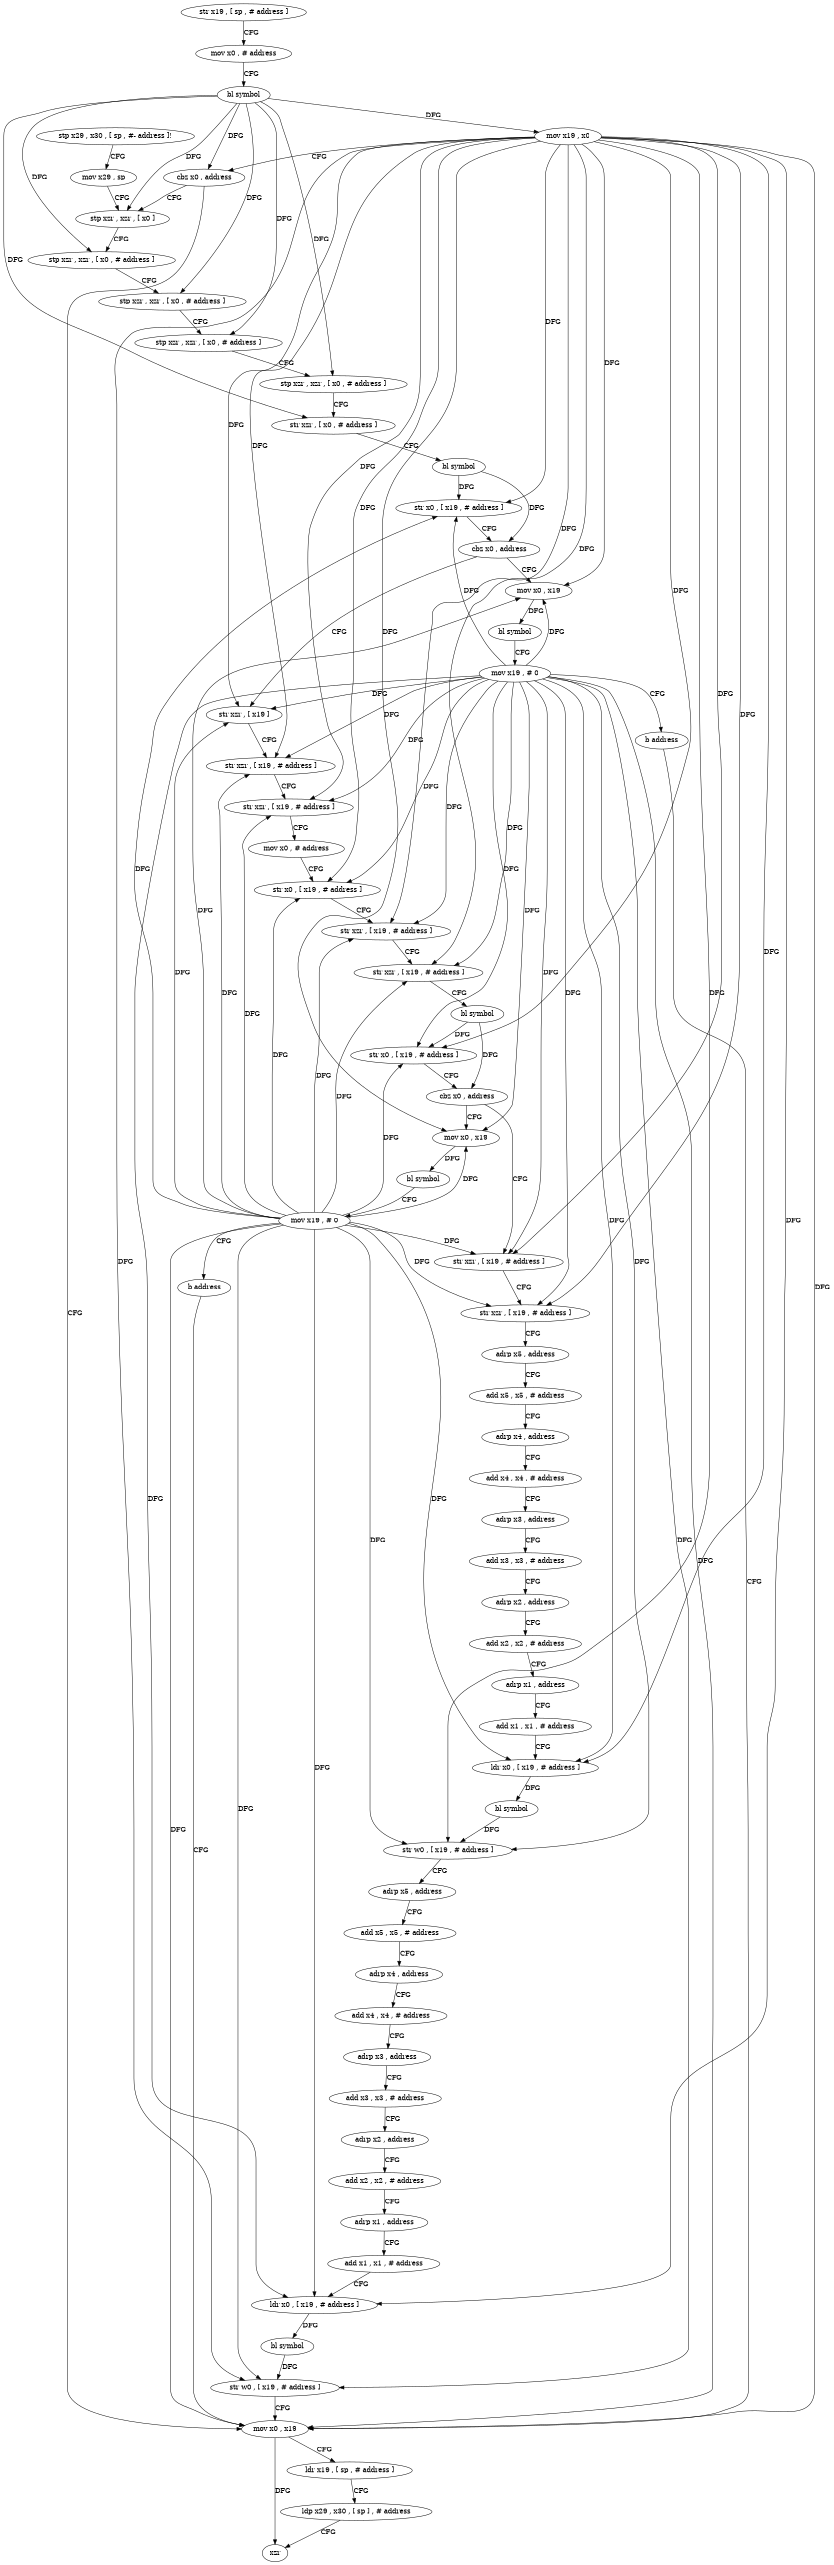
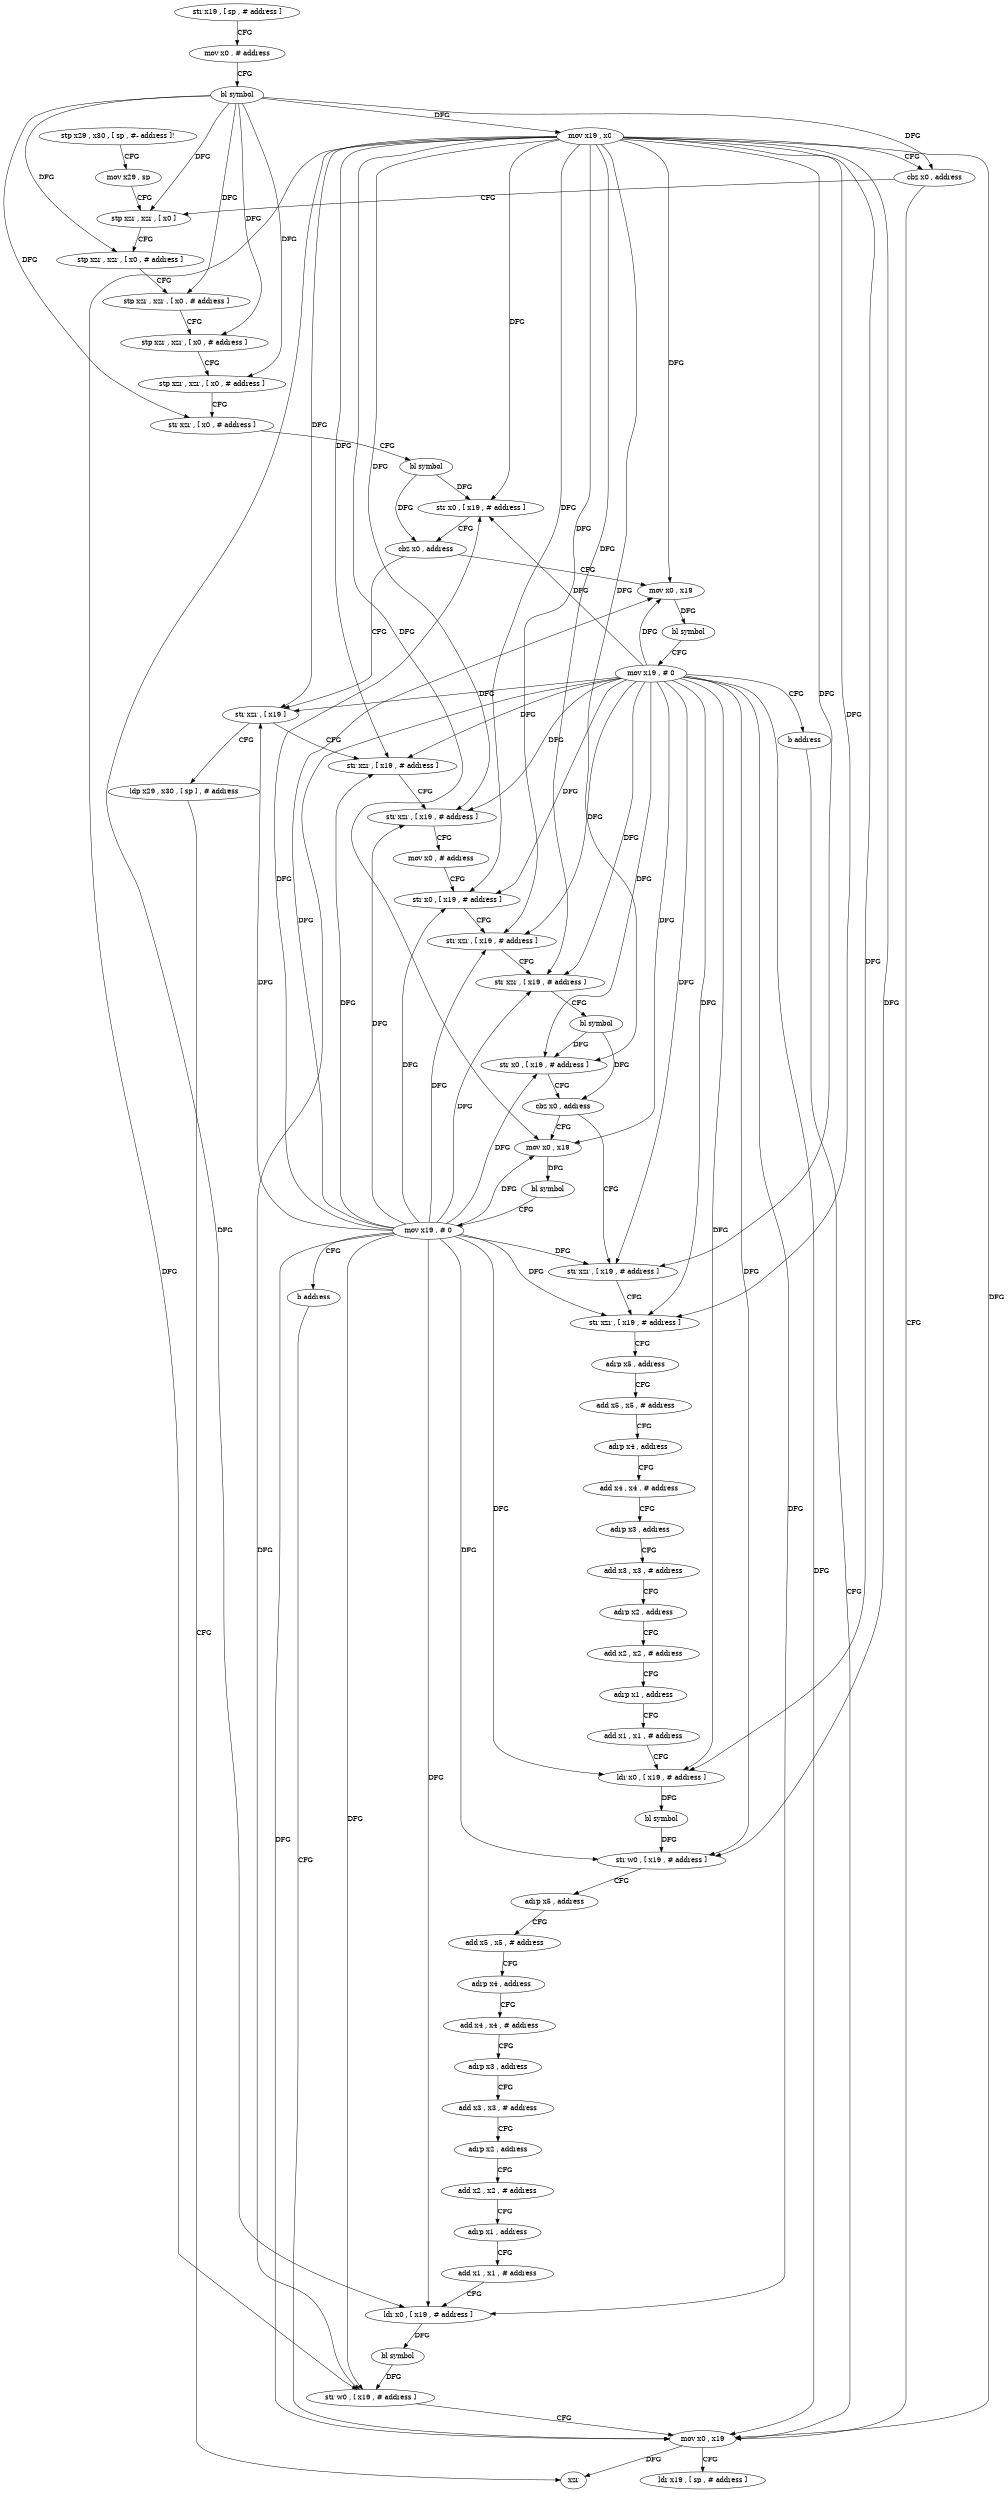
edge "ldr x19 , [ sp , # address ]" -> "ldp x29 , x30 , [ sp ] , # address": now "str xzr , [ x19 ]" -> "ldp x29 , x30 , [ sp ] , # address"
